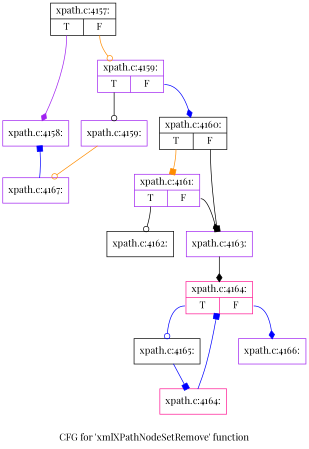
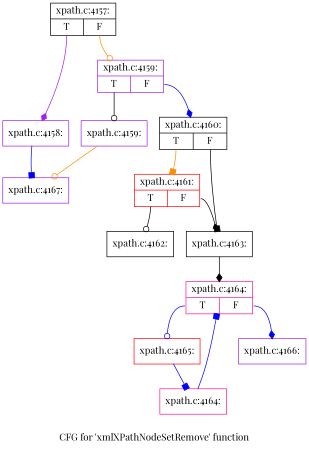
edge "xpath.c:4167:" -> "xpath.c:4158:": reversed
node "xpath.c:4161:": color purple -> red
node "xpath.c:4163:": color purple -> black
node "xpath.c:4165:": color black -> red
